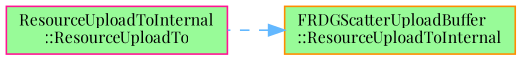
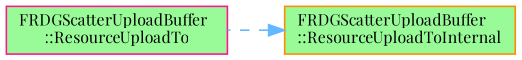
node "ResourceUploadToInternal ::ResourceUploadTo": label "ResourceUploadToInternal ::ResourceUploadTo" -> "FRDGScatterUploadBuffer ::ResourceUploadTo"
